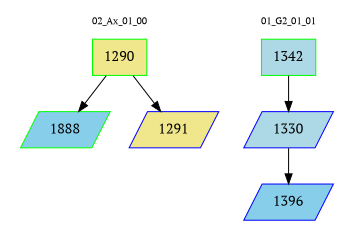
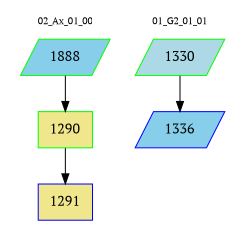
node "1342": removed
edge "1290" -> "1888": reversed
node "1291": shape parallelogram -> box
node "1330": color blue -> green
node "1396": label "1396" -> "1336"
